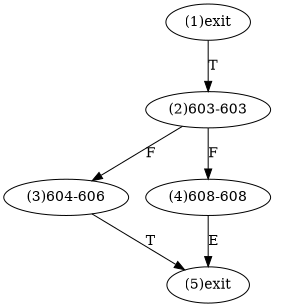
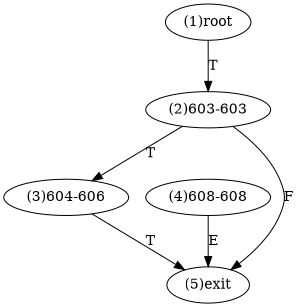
node "(1)exit": label "(1)exit" -> "(1)root"
edge "(2)603-603" -> "(4)608-608": now "(2)603-603" -> "(5)exit"
edge "(2)603-603" -> "(3)604-606": label "F" -> "T"
